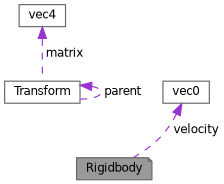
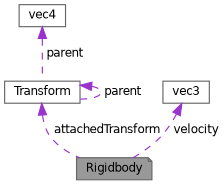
edge "Transform" -> "vec4": label " matrix" -> " parent"
node "vec0": label "vec0" -> "vec3"
edge "Rigidbody" -> "Transform": added, label "attachedTransform"
